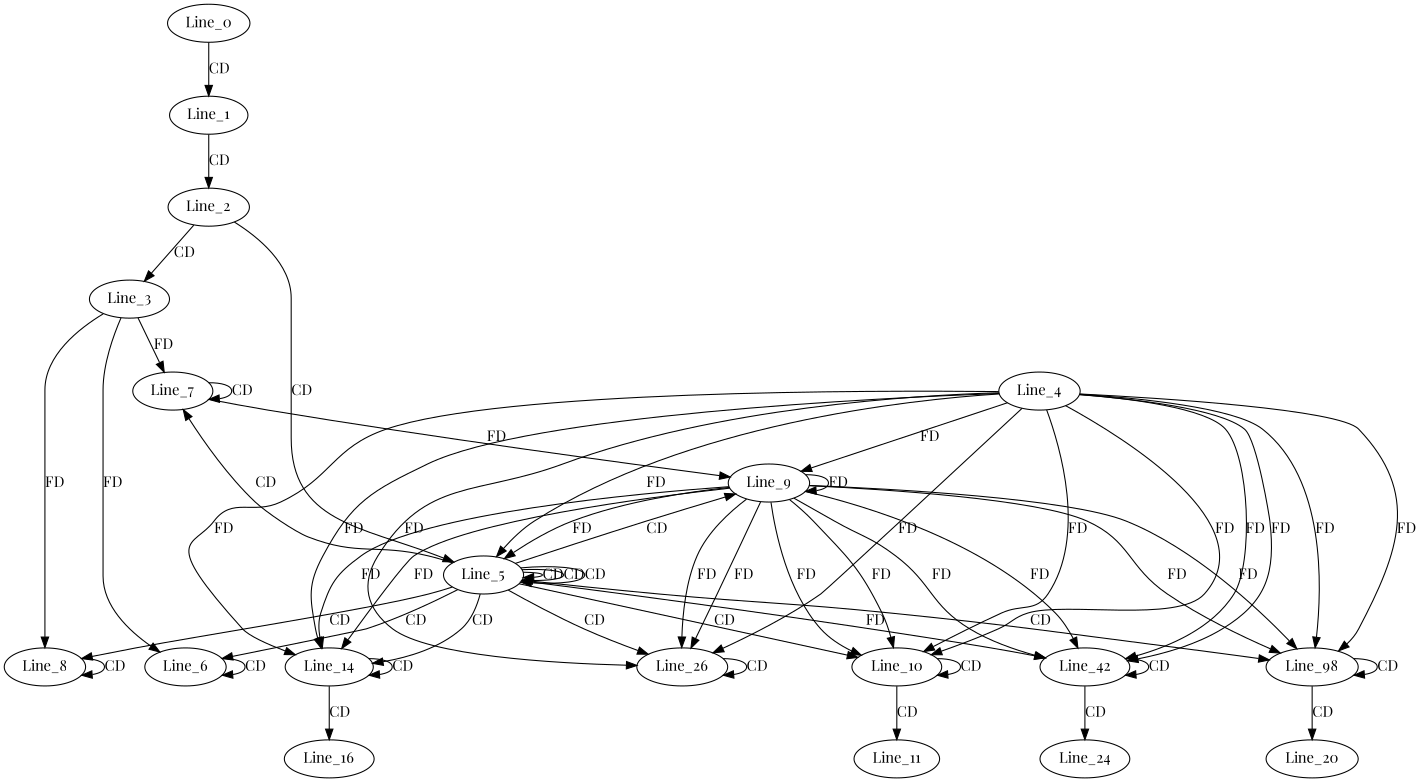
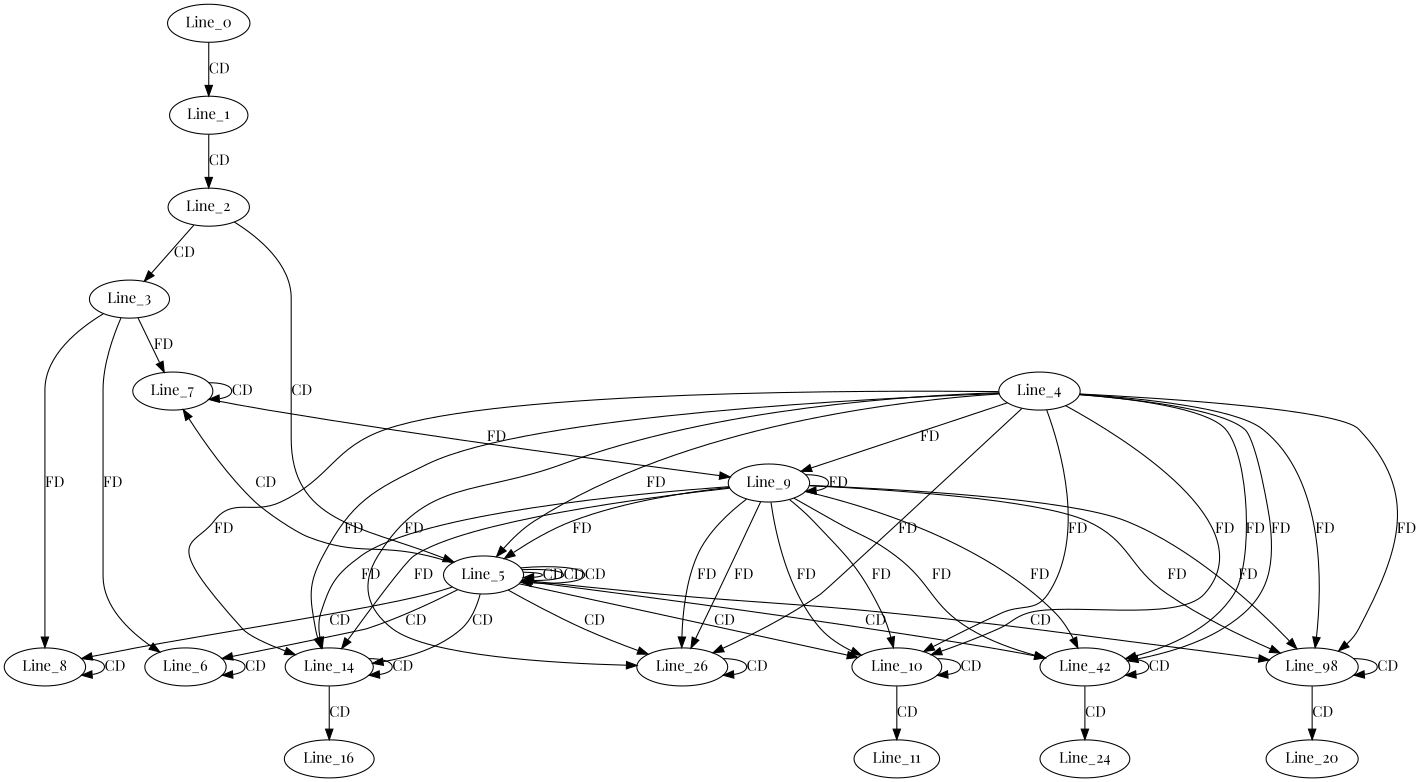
edge "Line_5" -> "Line_9": removed, label "CD"
edge "Line_5" -> "Line_42": label "FD" -> "CD"
